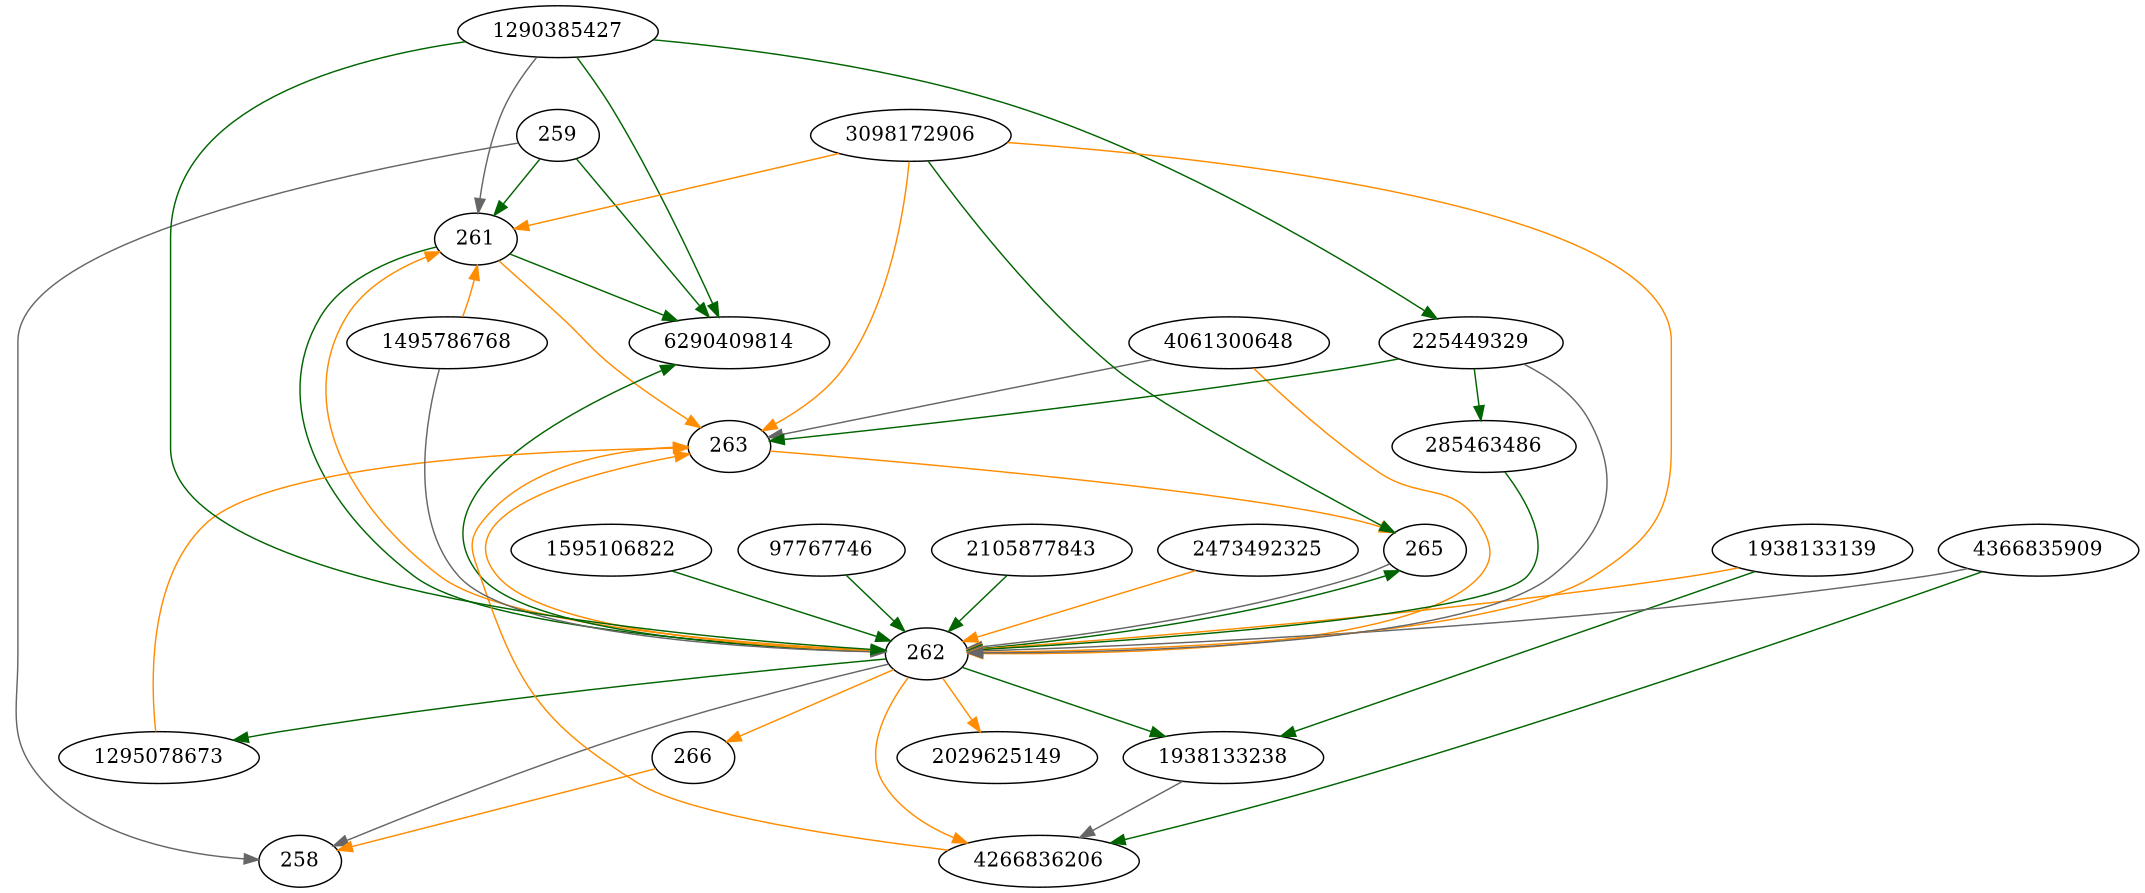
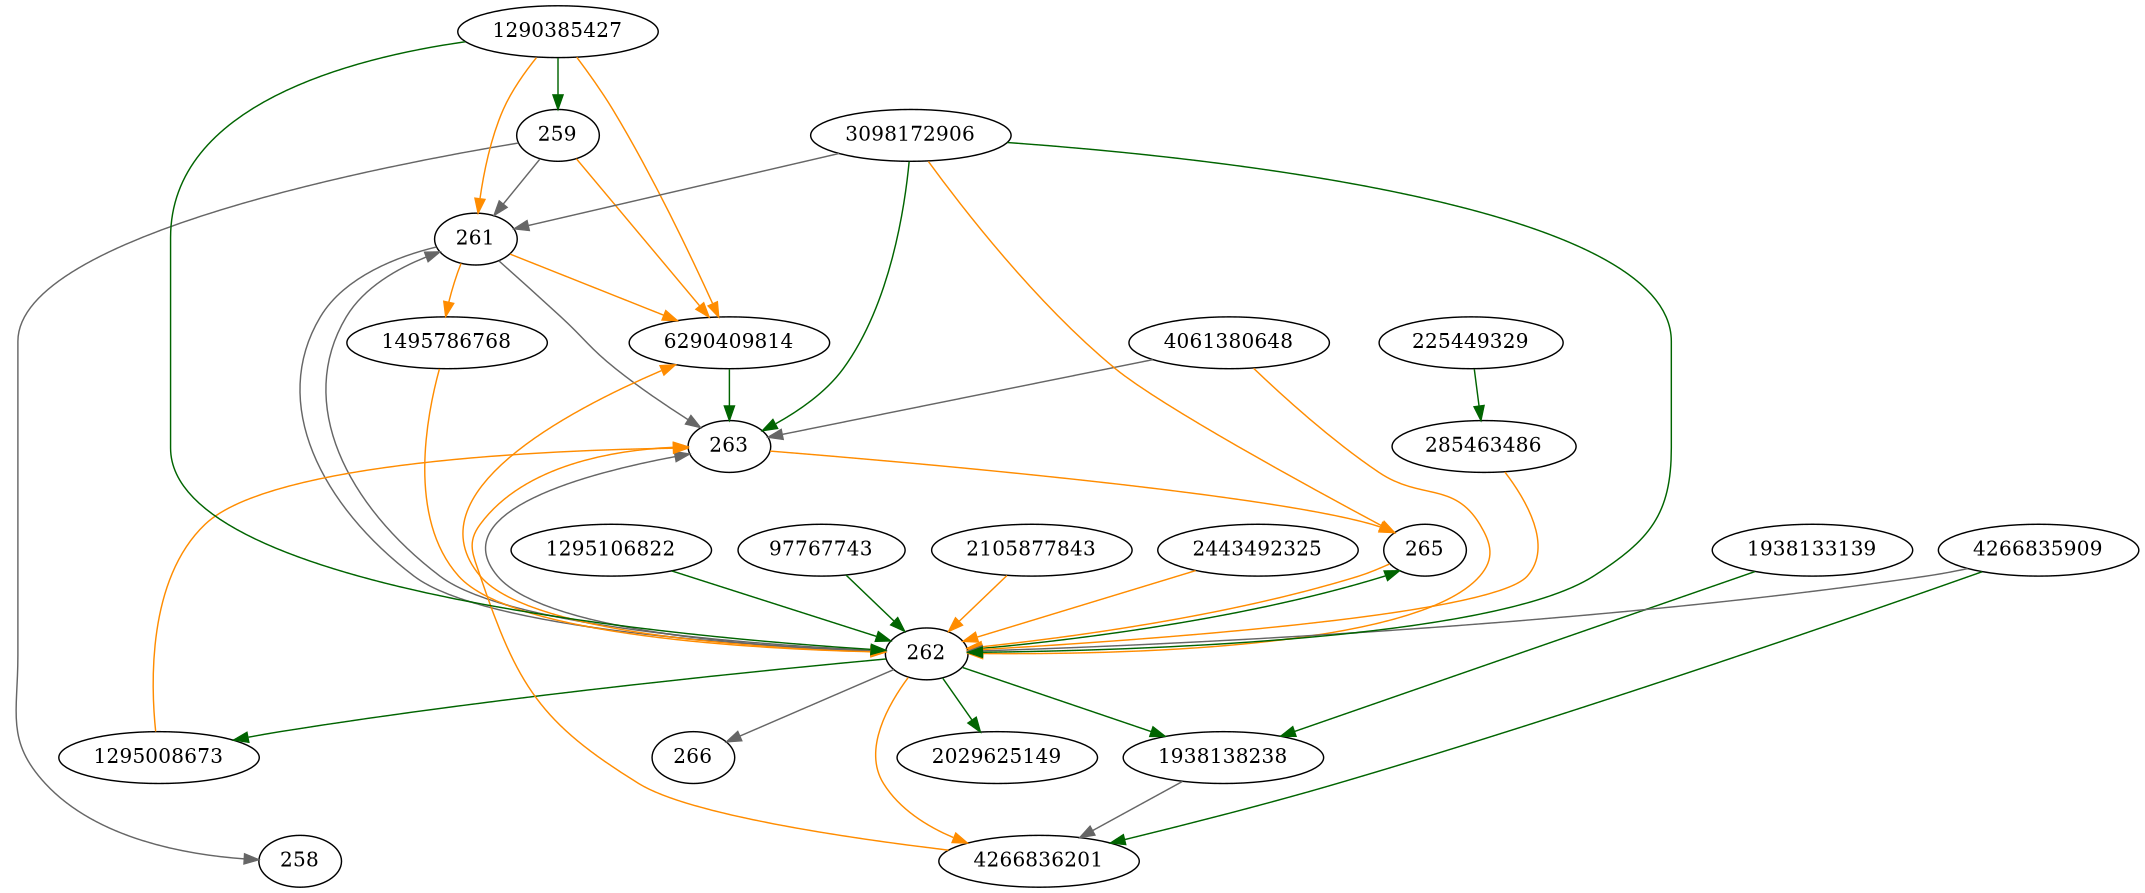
edge "1290385427" -> "225449329": now "1290385427" -> "259"
edge "1290385427" -> "261": color gray40 -> darkorange
edge "1290385427" -> "6290409814": color darkgreen -> darkorange
edge "259" -> "261": color darkgreen -> gray40
edge "3098172906" -> "261": color darkorange -> gray40
edge "259" -> "6290409814": color darkgreen -> darkorange
edge "261" -> "6290409814": color darkgreen -> darkorange
edge "1495786768" -> "261": reversed
edge "3098172906" -> "263": color darkorange -> darkgreen
node "4061300648": label "4061300648" -> "4061380648"
edge "261" -> "263": color darkorange -> gray40
edge "3098172906" -> "265": color darkgreen -> darkorange
edge "225449329" -> "263": now "6290409814" -> "263"
edge "3098172906" -> "262": color darkorange -> darkgreen
node "1595106822": label "1595106822" -> "1295106822"
node "97767746": label "97767746" -> "97767743"
node "2473492325": label "2473492325" -> "2443492325"
node "4366835909": label "4366835909" -> "4266835909"
edge "1495786768" -> "262": color gray40 -> darkorange
edge "262" -> "261": color darkorange -> gray40
edge "225449329" -> "262": removed
edge "261" -> "262": color darkgreen -> gray40
edge "262" -> "263": color darkorange -> gray40
edge "262" -> "6290409814": color darkgreen -> darkorange
edge "2105877843" -> "262": color darkgreen -> darkorange
edge "265" -> "262": color gray40 -> darkorange
edge "1938133139" -> "262": removed
edge "285463486" -> "262": color darkgreen -> darkorange
edge "262" -> "2029625149": color darkorange -> darkgreen
edge "262" -> "266": color darkorange -> gray40
edge "262" -> "258": removed
node "1295078673": label "1295078673" -> "1295008673"
node "1938133238": label "1938133238" -> "1938138238"
edge "266" -> "258": removed
node "4266836206": label "4266836206" -> "4266836201"
